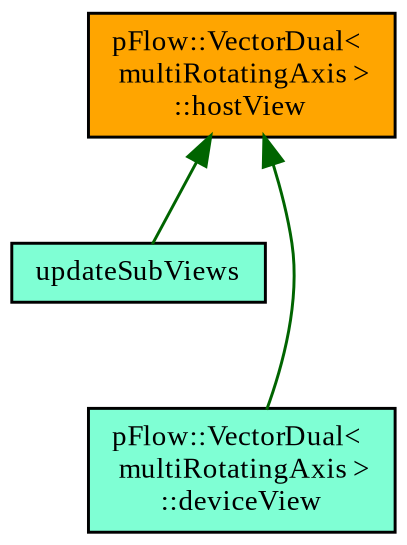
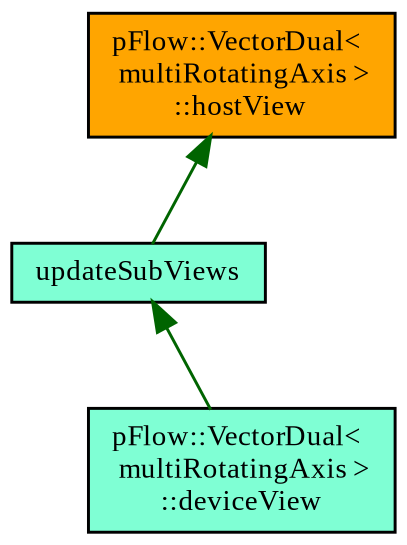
edge "pFlow::VectorDual< multiRotatingAxis > ::deviceView" -> "pFlow::VectorDual< multiRotatingAxis > ::hostView": now "pFlow::VectorDual< multiRotatingAxis > ::deviceView" -> "updateSubViews"
